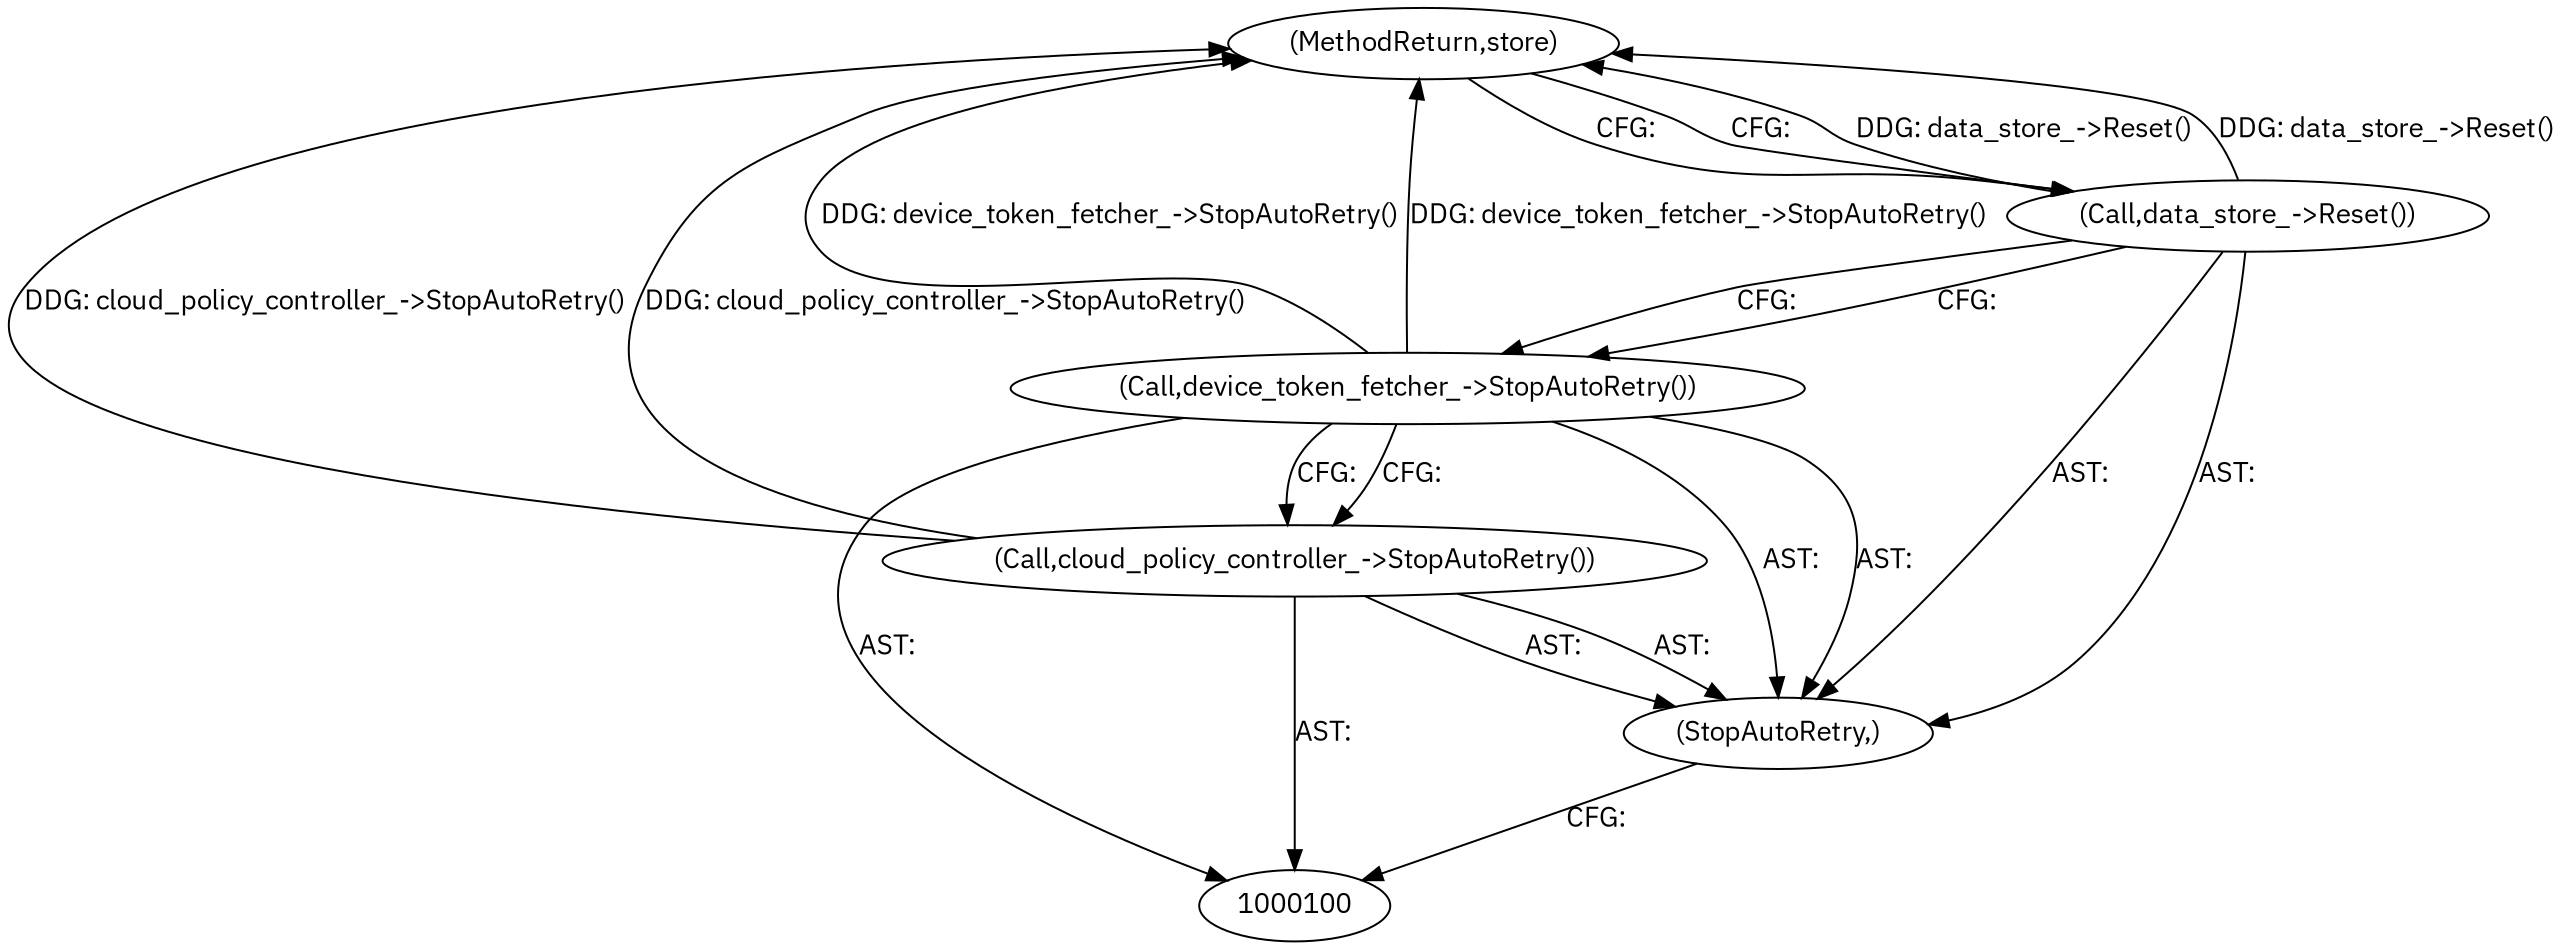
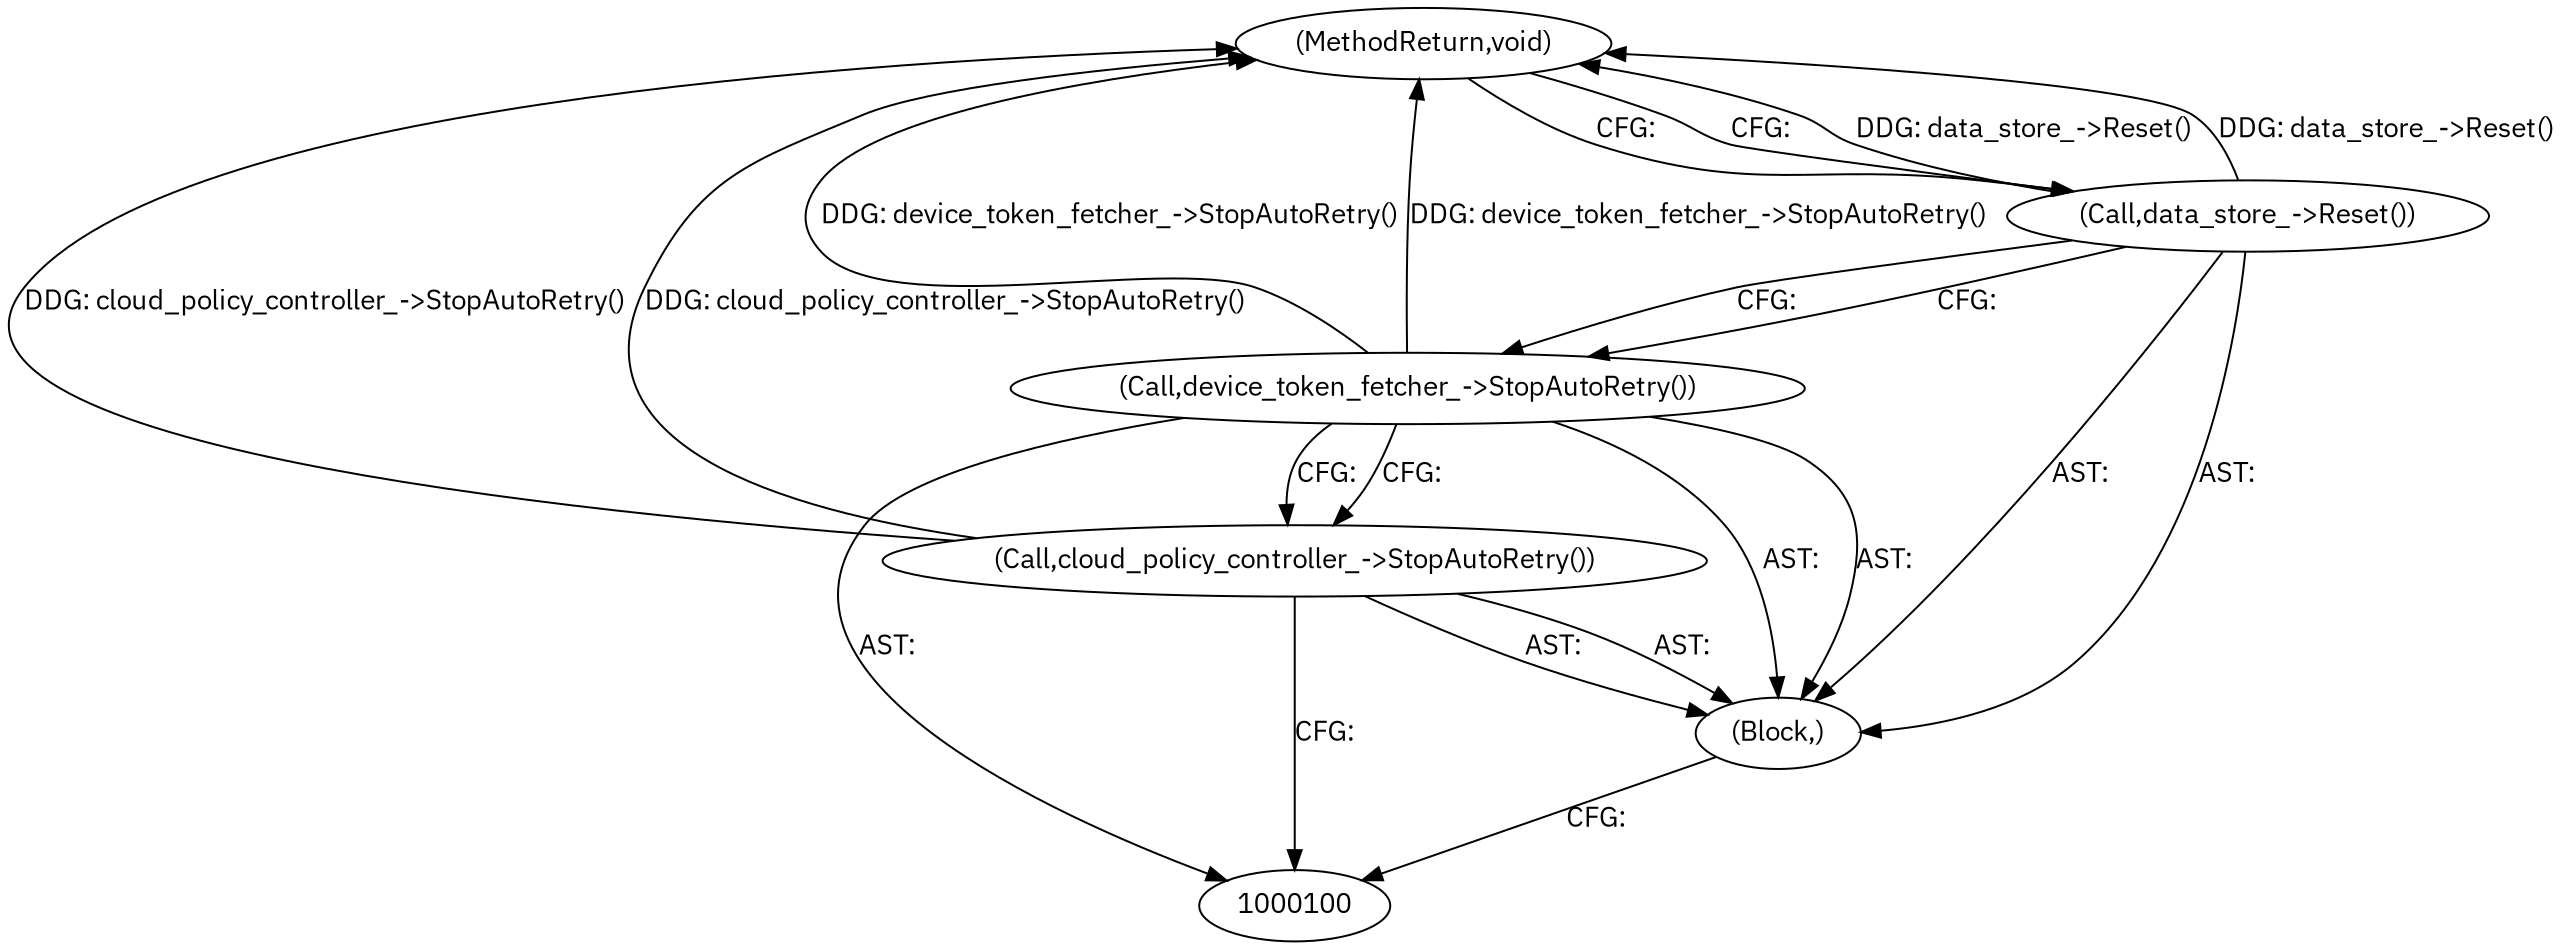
node "(MethodReturn,store)": label "(MethodReturn,store)" -> "(MethodReturn,void)"
edge "(Call,cloud_policy_controller_->StopAutoRetry())" -> "1000100": label "AST: " -> "CFG: "
node "(StopAutoRetry,)": label "(StopAutoRetry,)" -> "(Block,)"
